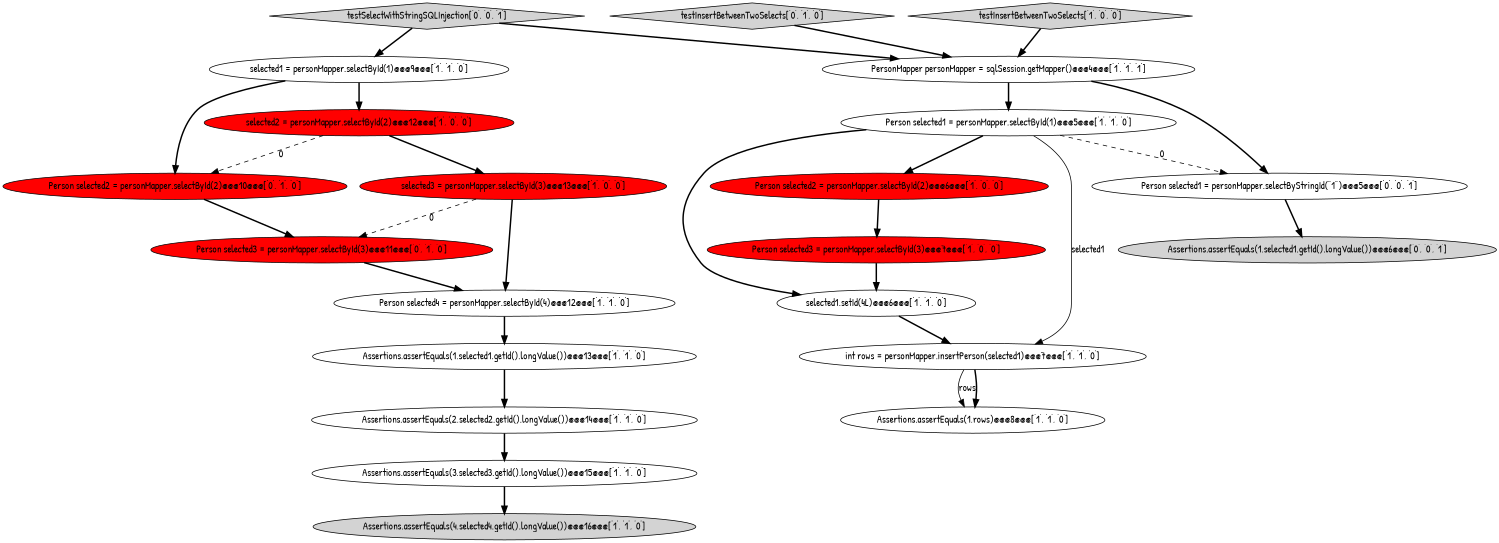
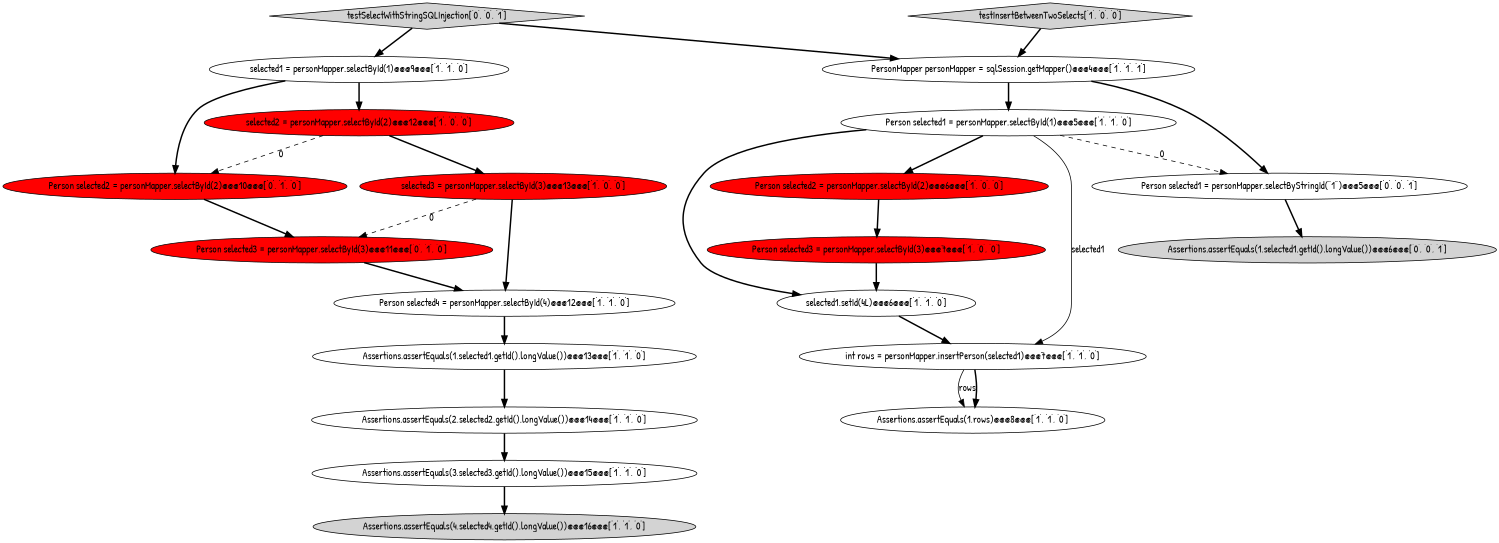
node "testInsertBetweenTwoSelects['0', '1', '0']": removed
